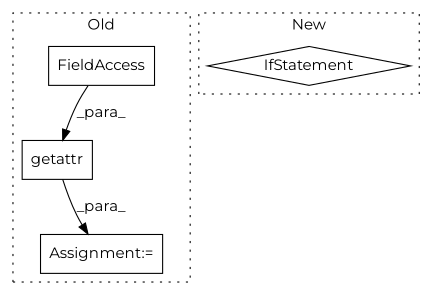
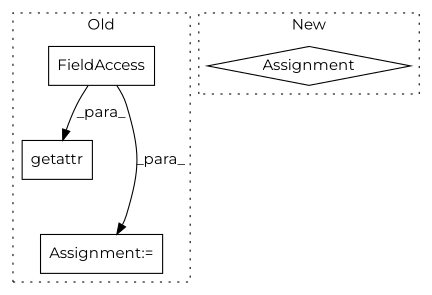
node "IfStatement": label "IfStatement" -> "Assignment"
edge "getattr" -> "Assignment:=": now "FieldAccess" -> "Assignment:="
